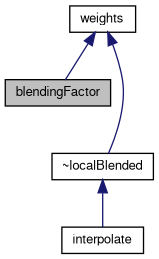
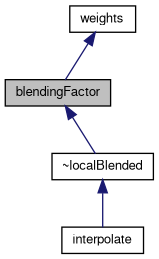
edge "~localBlended" -> "weights": now "~localBlended" -> "blendingFactor"
